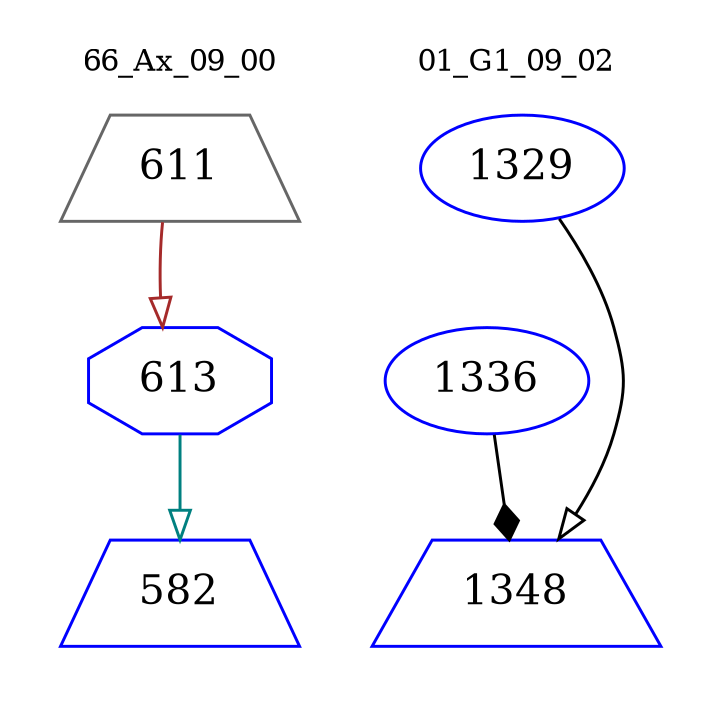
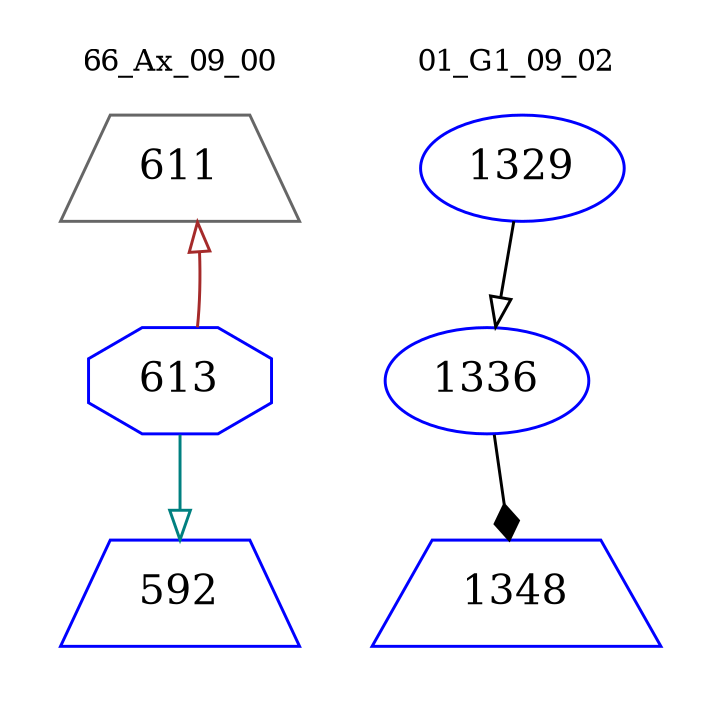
edge "611" -> "613": reversed
edge "1329" -> "1348": now "1329" -> "1336"
node "582": label "582" -> "592"
